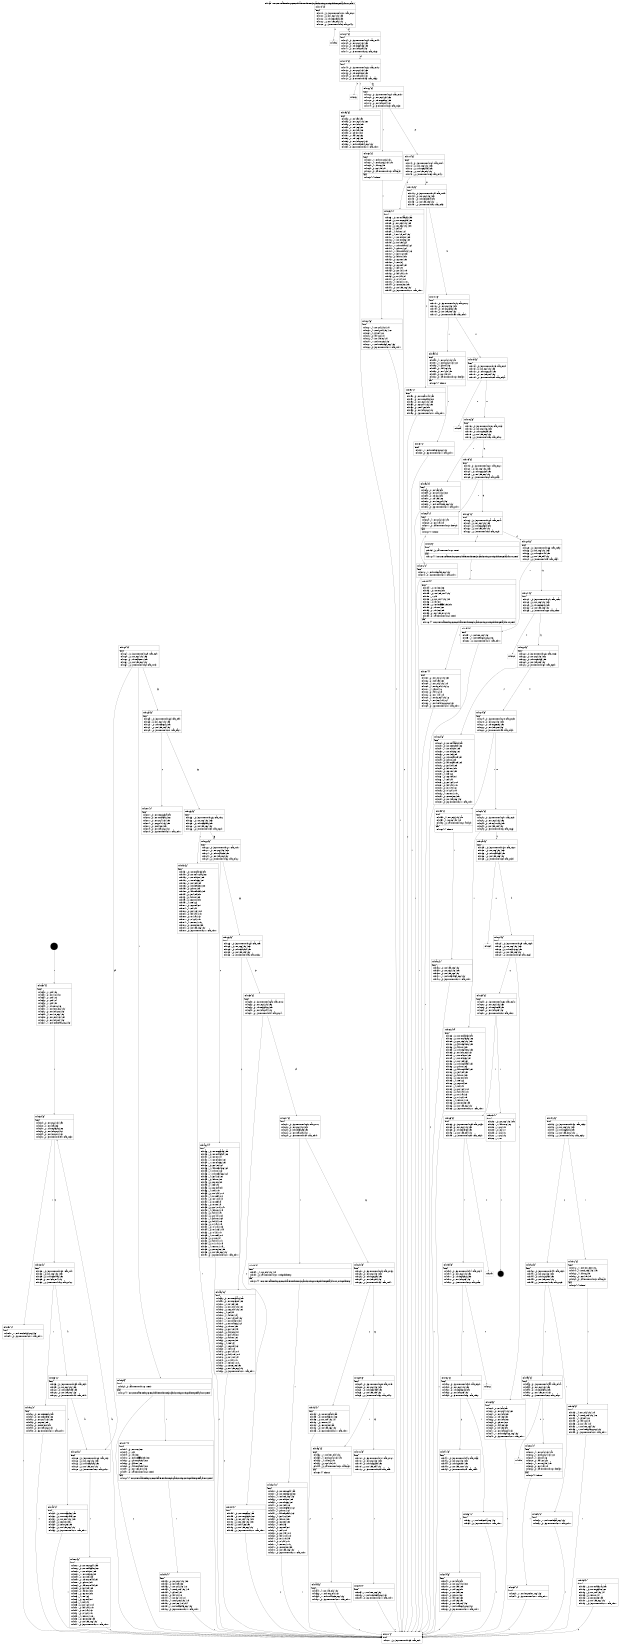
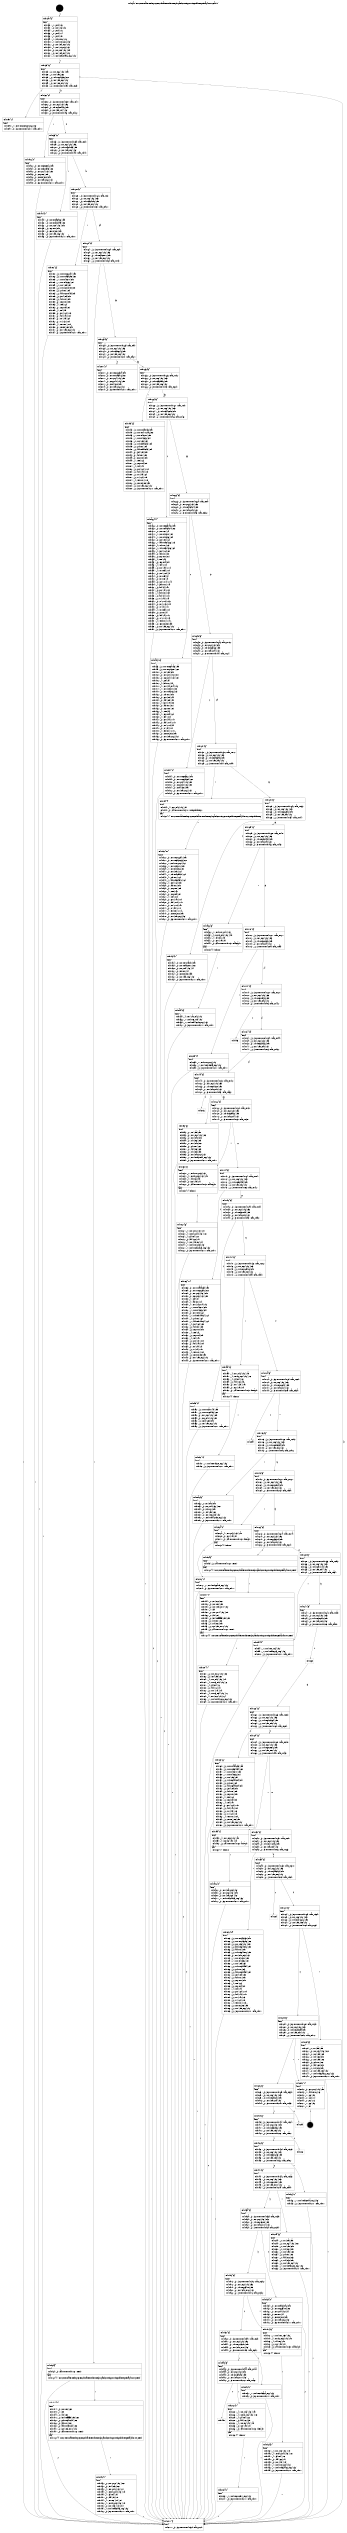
edge "0x401847 [25]" -> "0x401860 [25]": now "0x40208e" -> "0x401860 [25]"
edge "0x401702 [25]" -> "0x40171b [25]": added, label "24"
edge "0x401624 [22]" -> "0x40160e [22]": reversed
node "0x40195a [25]": added
